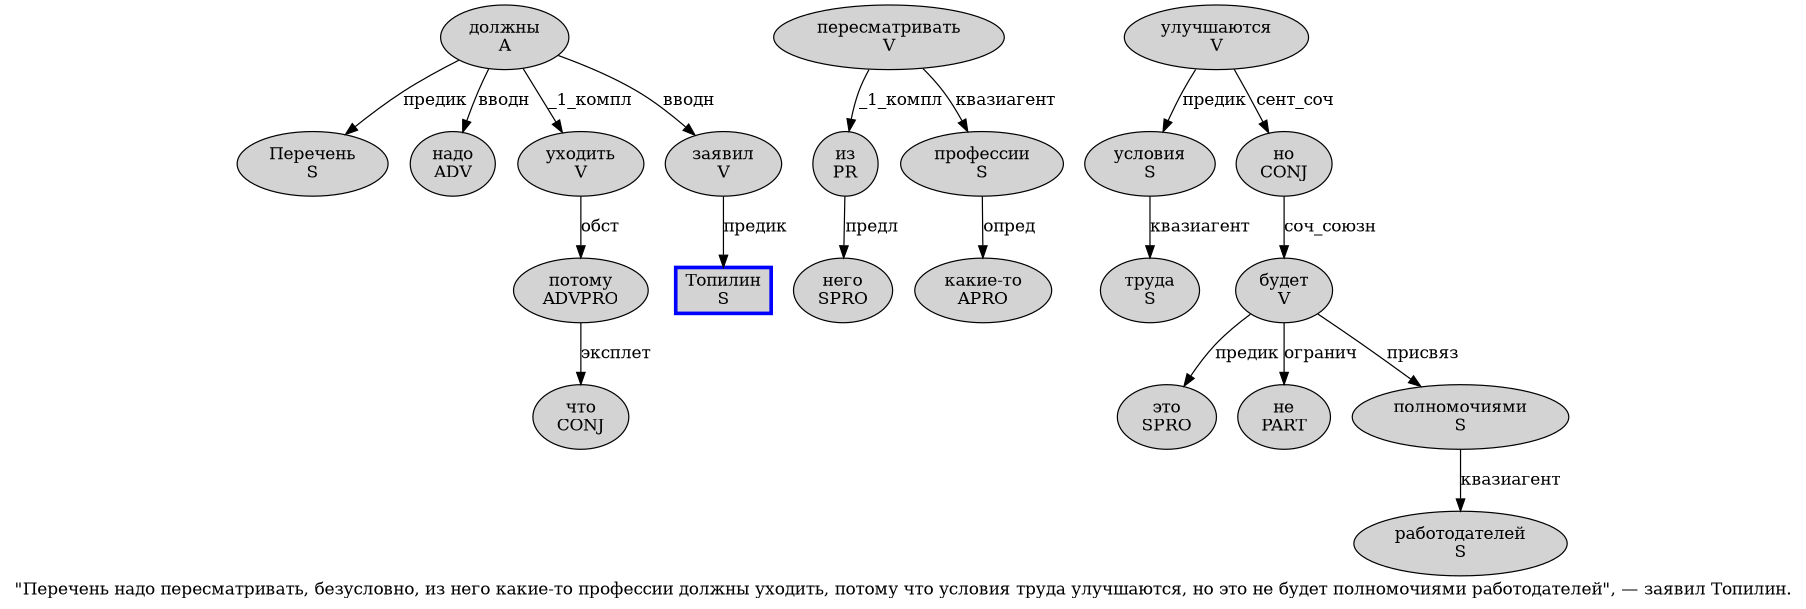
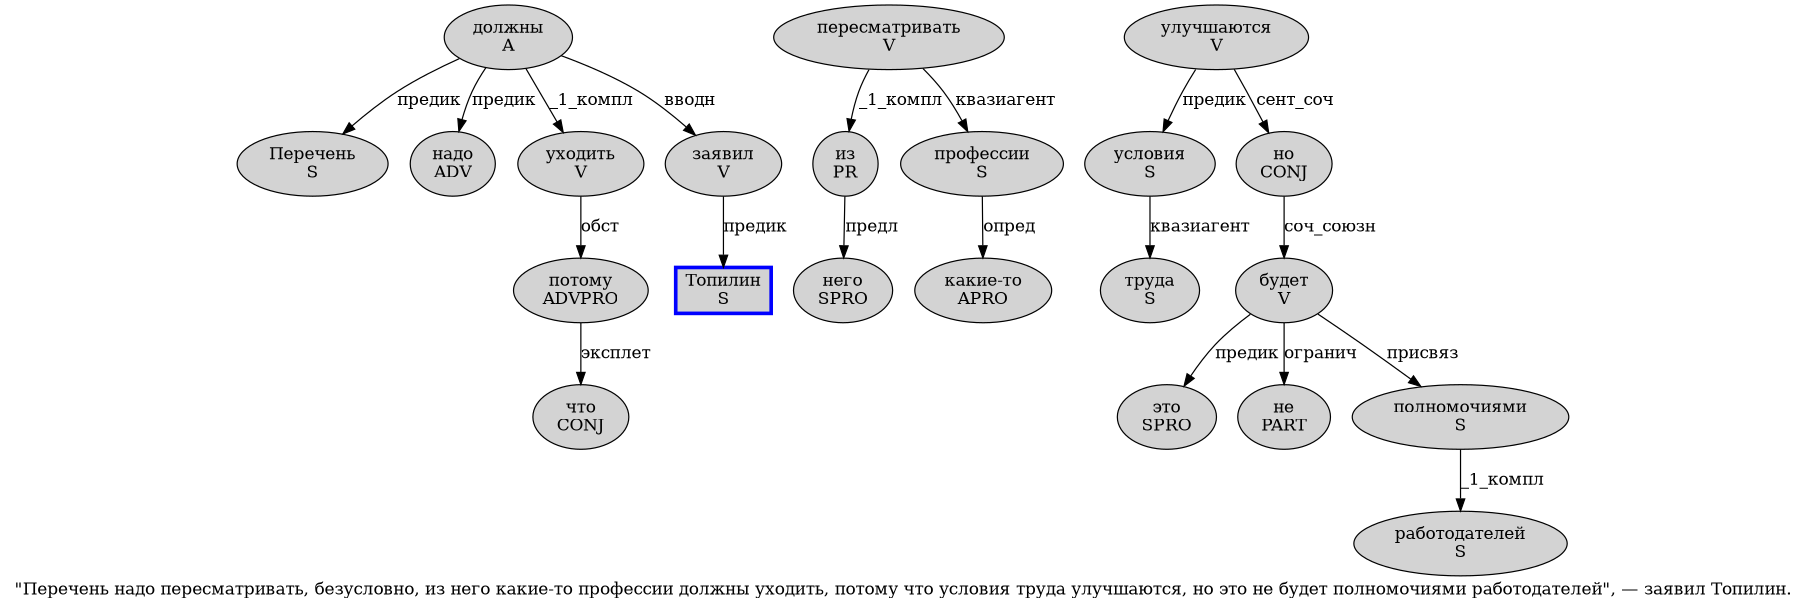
edge "должны A" -> "надо ADV": label "вводн" -> "предик"
edge "полномочиями S" -> "работодателей S": label "квазиагент" -> "_1_компл"
